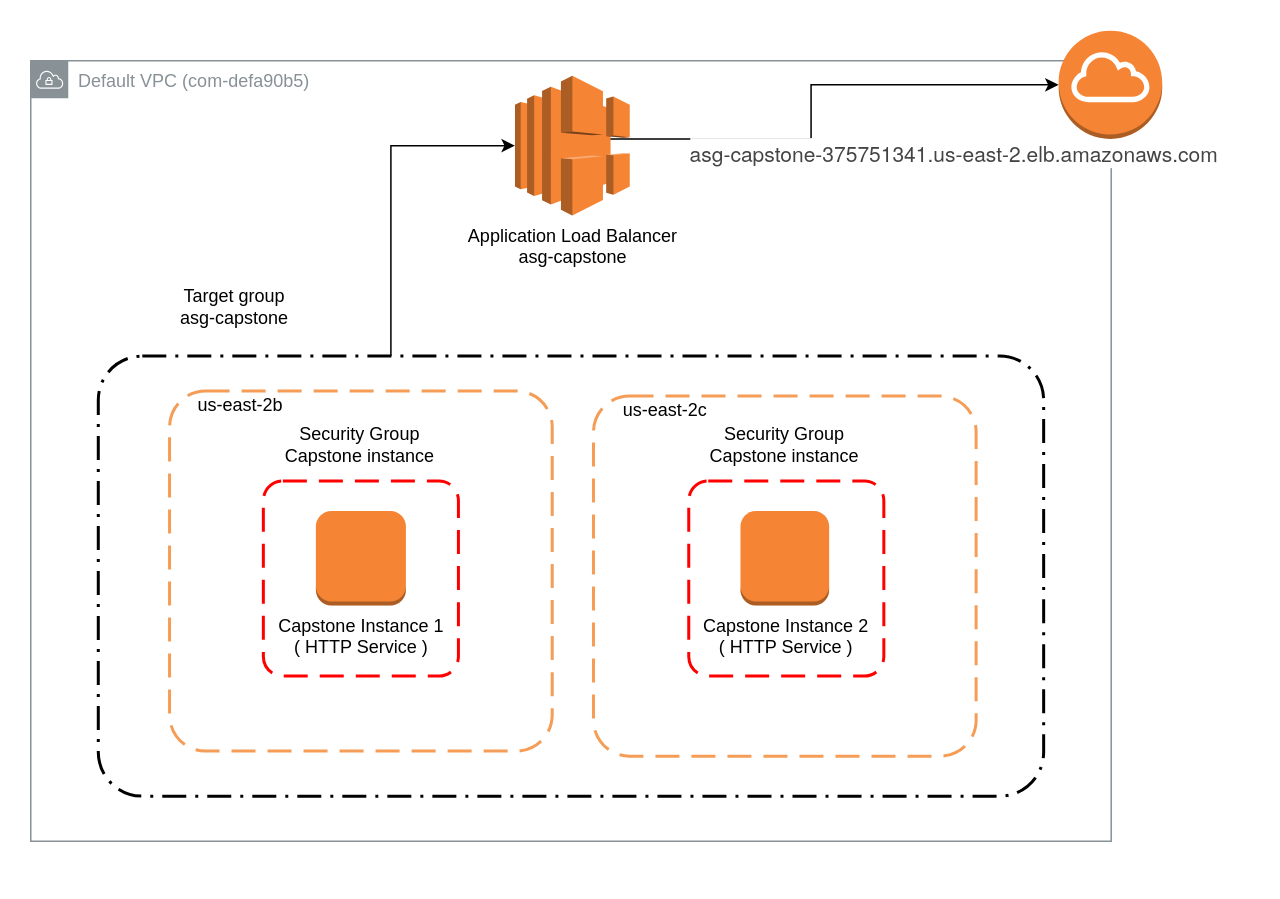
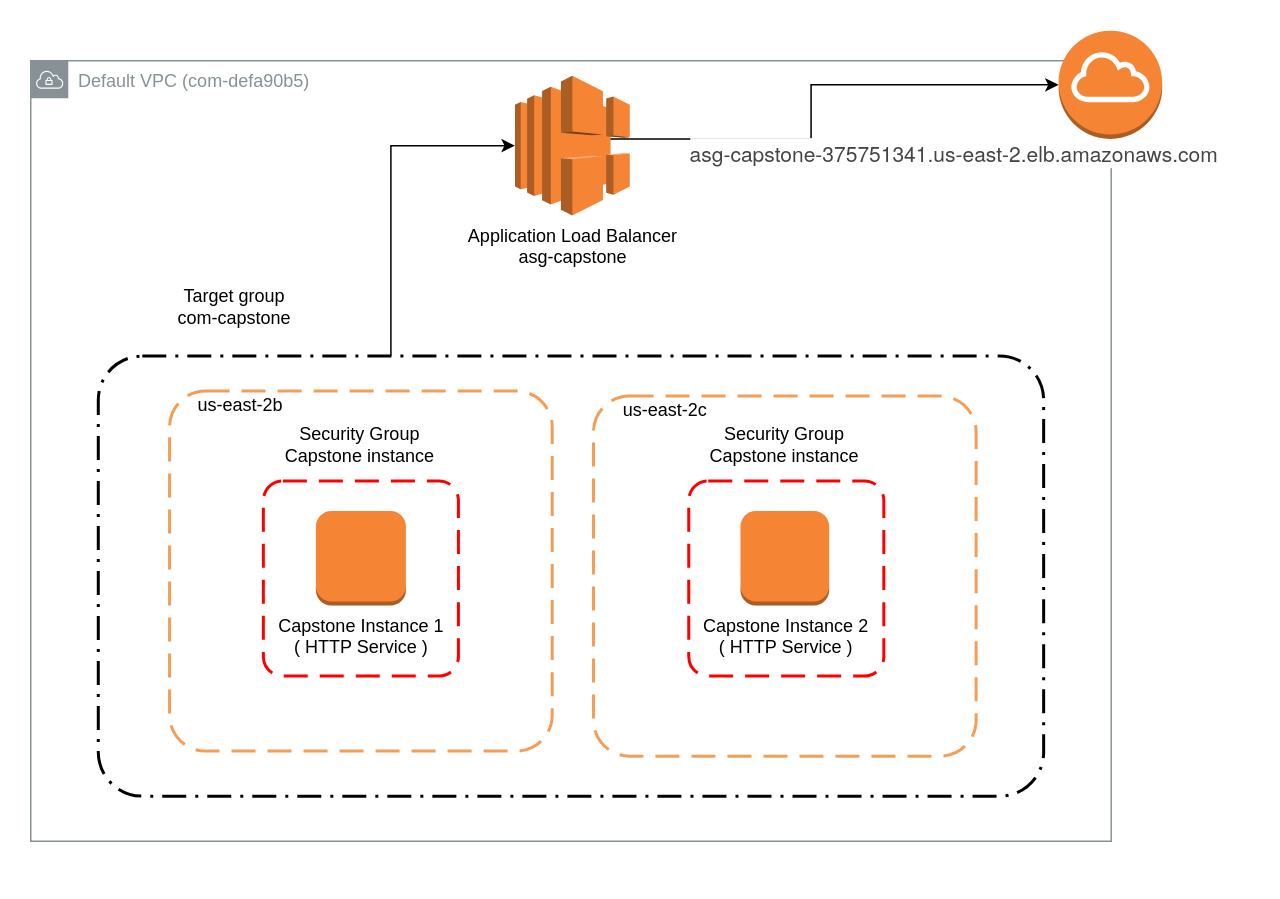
node "Target group asg-capstone": label "Target group asg-capstone" -> "Target group com-capstone"
